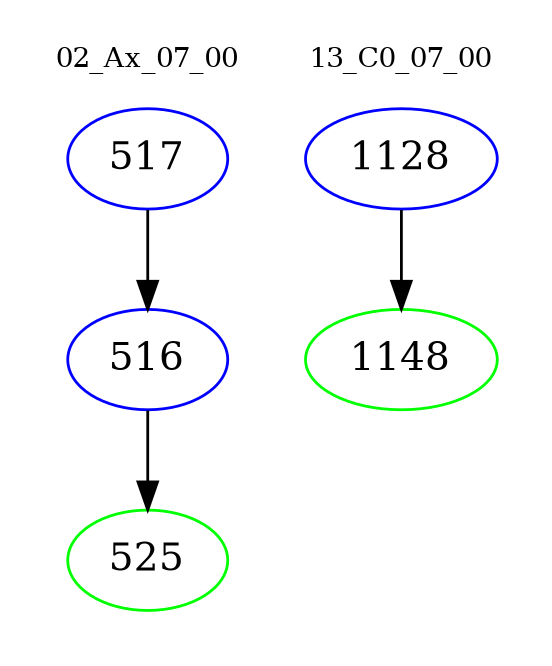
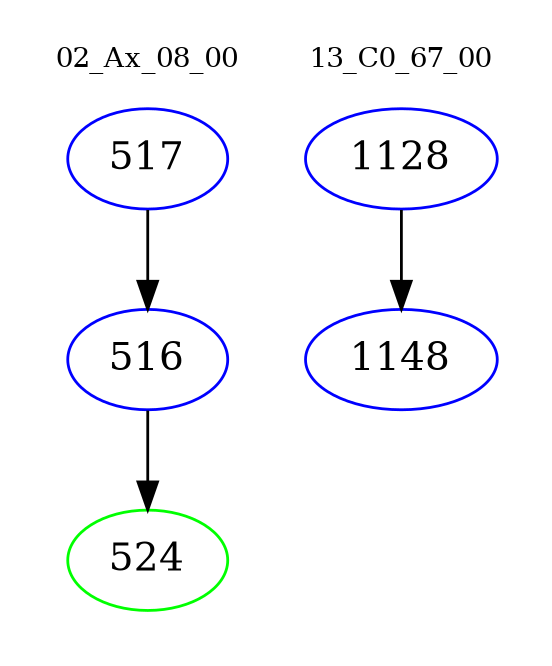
cluster "02_Ax_07_00": label "02_Ax_07_00" -> "02_Ax_08_00"
cluster "13_C0_07_00": label "13_C0_07_00" -> "13_C0_67_00"
node "1148": color green -> blue
node "525": label "525" -> "524"
